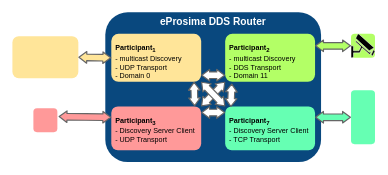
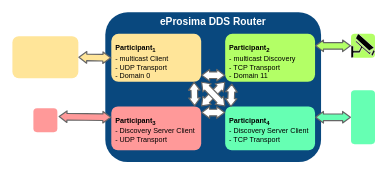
node "Participant1 - multicast Discovery - UDP Transport - Domain 0": label "Participant1 - multicast Discovery - UDP Transport - Domain 0" -> "Participant1 - multicast Client - UDP Transport - Domain 0"
node "Participant2 - multicast Discovery - DDS Transport - Domain 11": label "Participant2 - multicast Discovery - DDS Transport - Domain 11" -> "Participant2 - multicast Discovery - TCP Transport - Domain 11"
node "Participant7 - Discovery Server Client - TCP Transport": label "Participant7 - Discovery Server Client - TCP Transport" -> "Participant4 - Discovery Server Client - TCP Transport"
